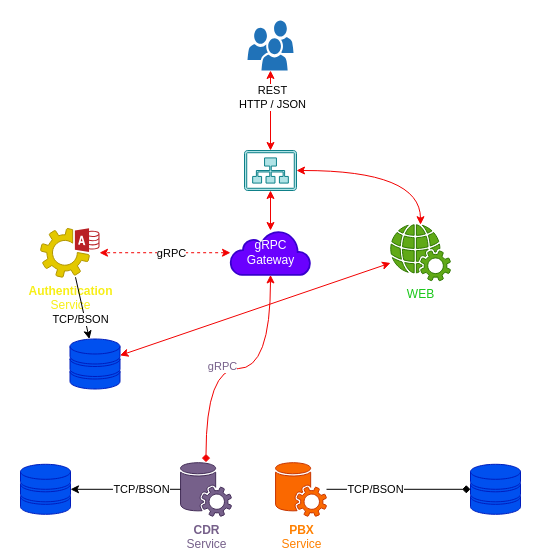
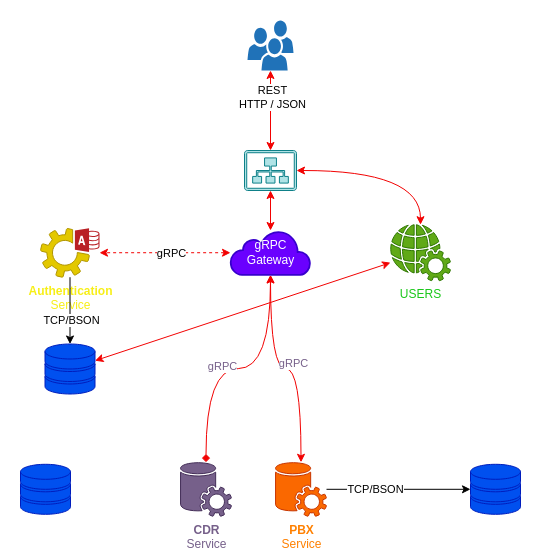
node "WEB": label "WEB" -> "USERS"
node "USERS (Postgres)": moved (95, 364) -> (70, 369)
edge "gRPC Gateway" -- "PBX Service": added, label "gRPC"
edge "CDR Service" -> "CDR (Postgres)": removed, label "TCP/BSON"
edge "PBX Service" -> "PBX (Gateway)": arrowhead diamond -> classic
